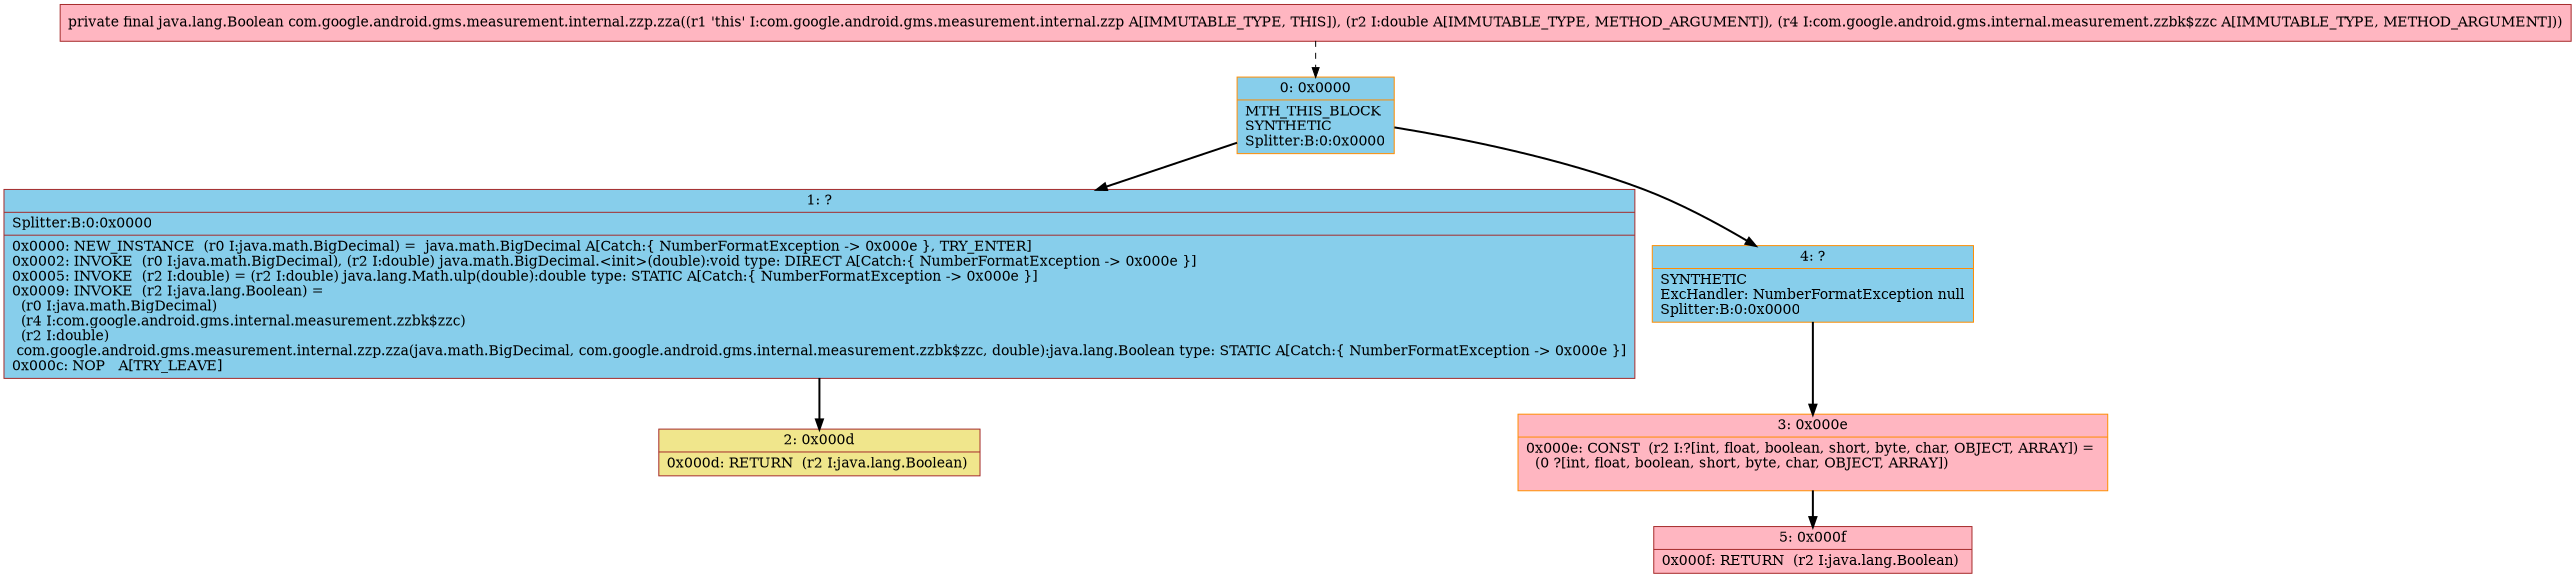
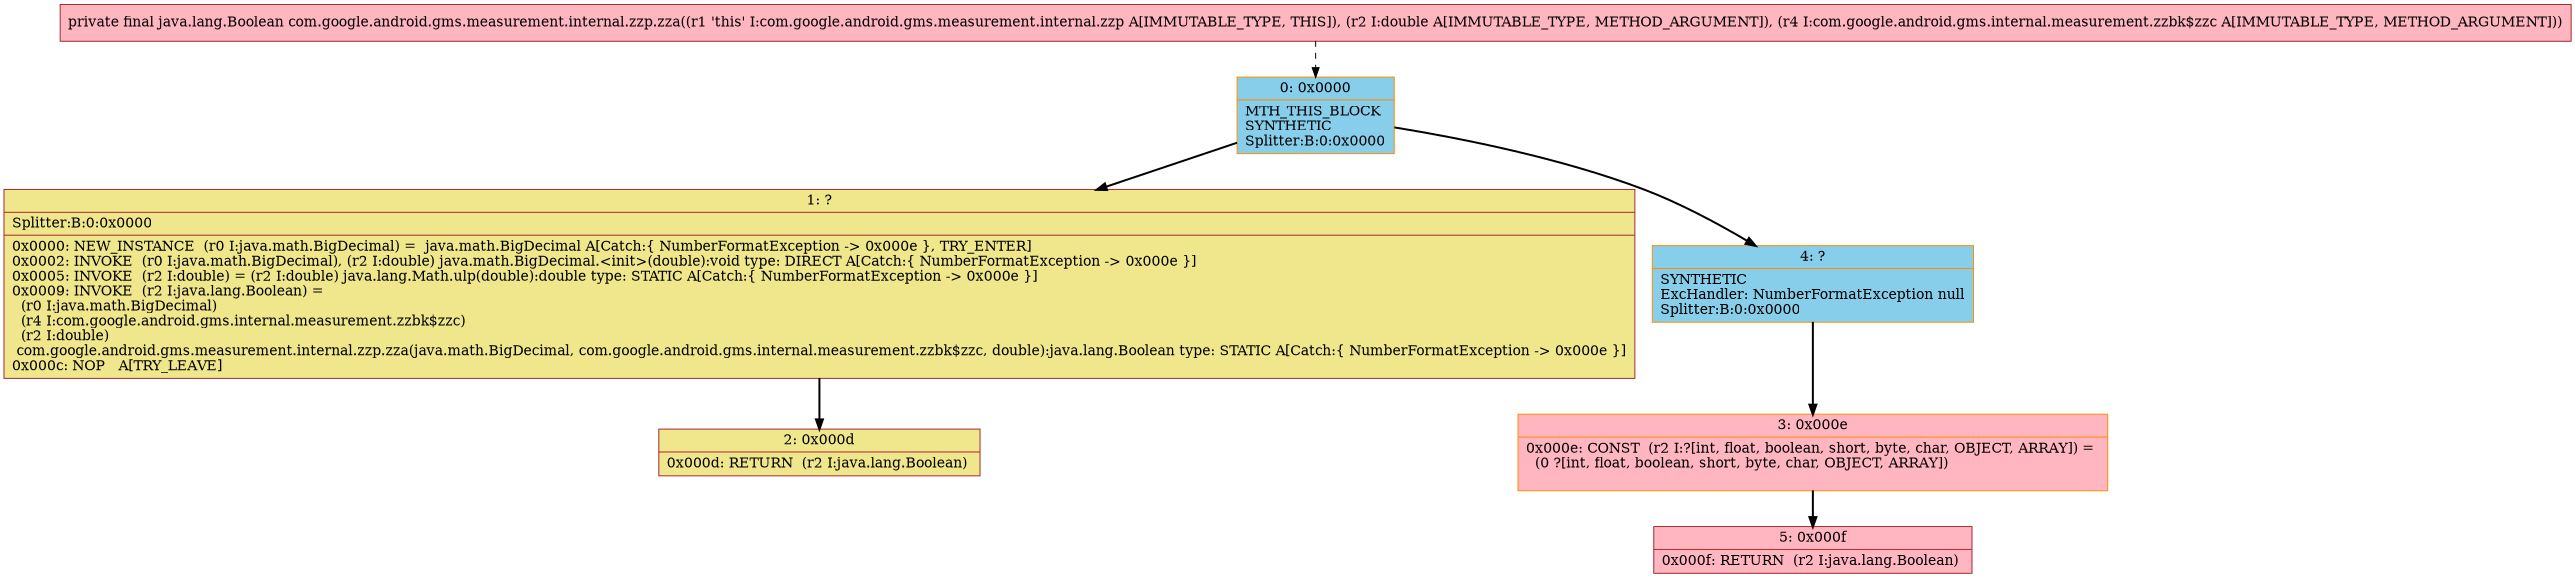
node "1: ?": fillcolor skyblue -> khaki
